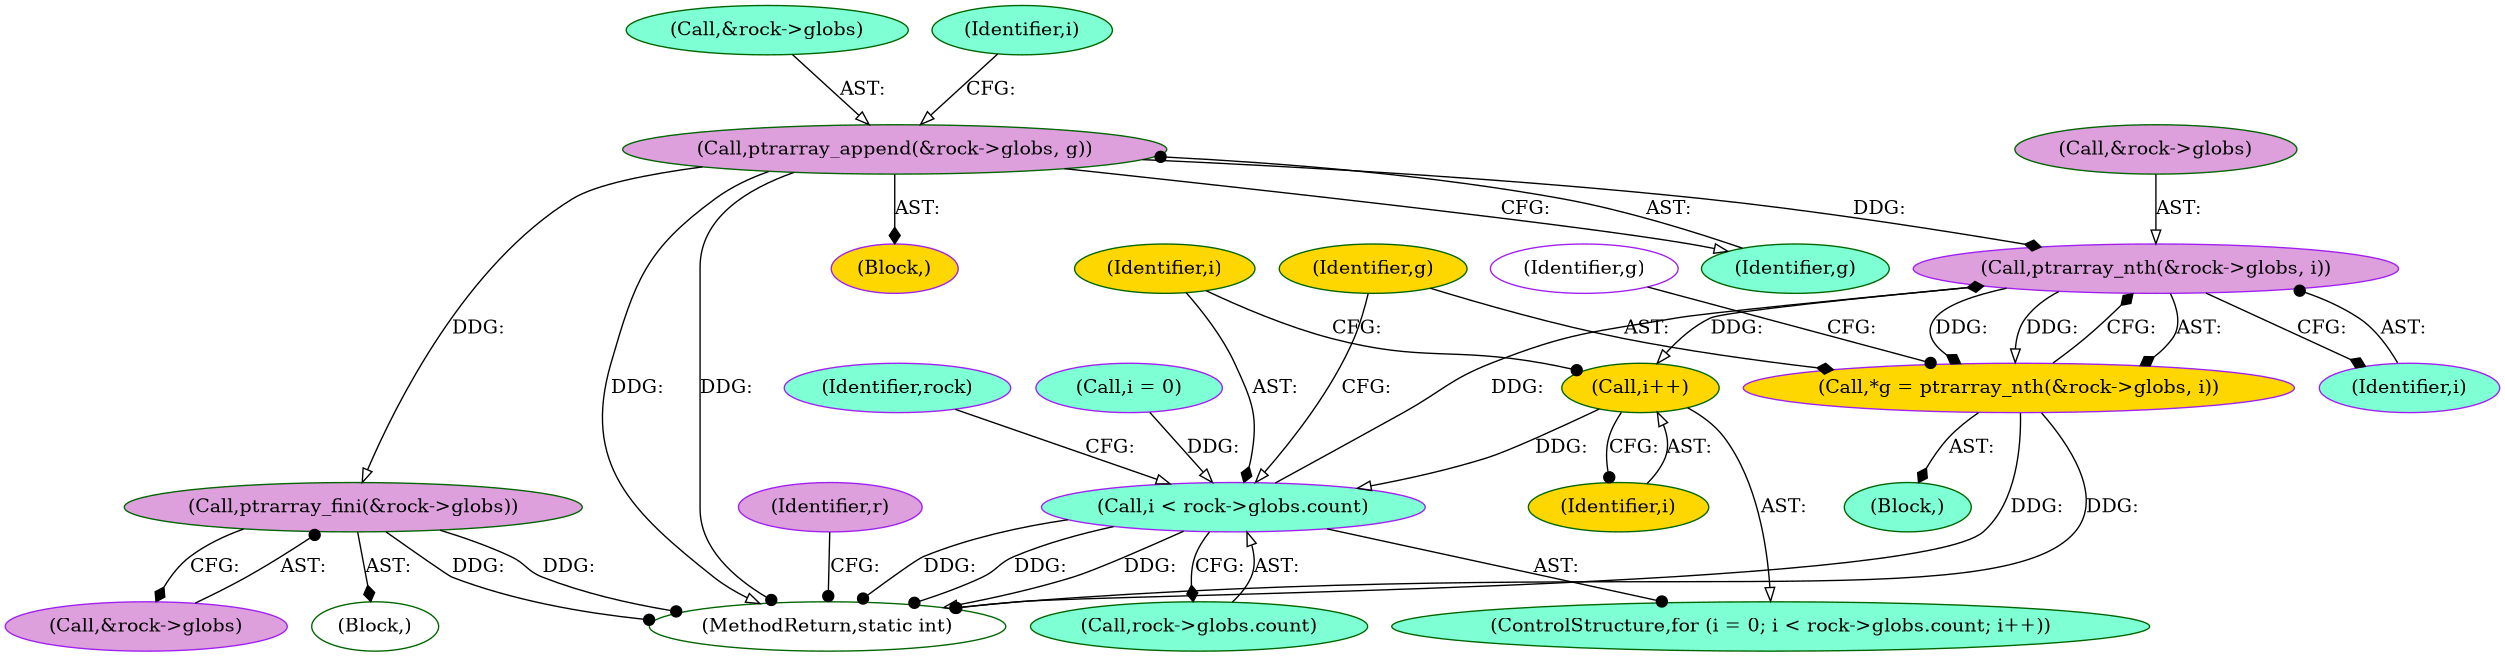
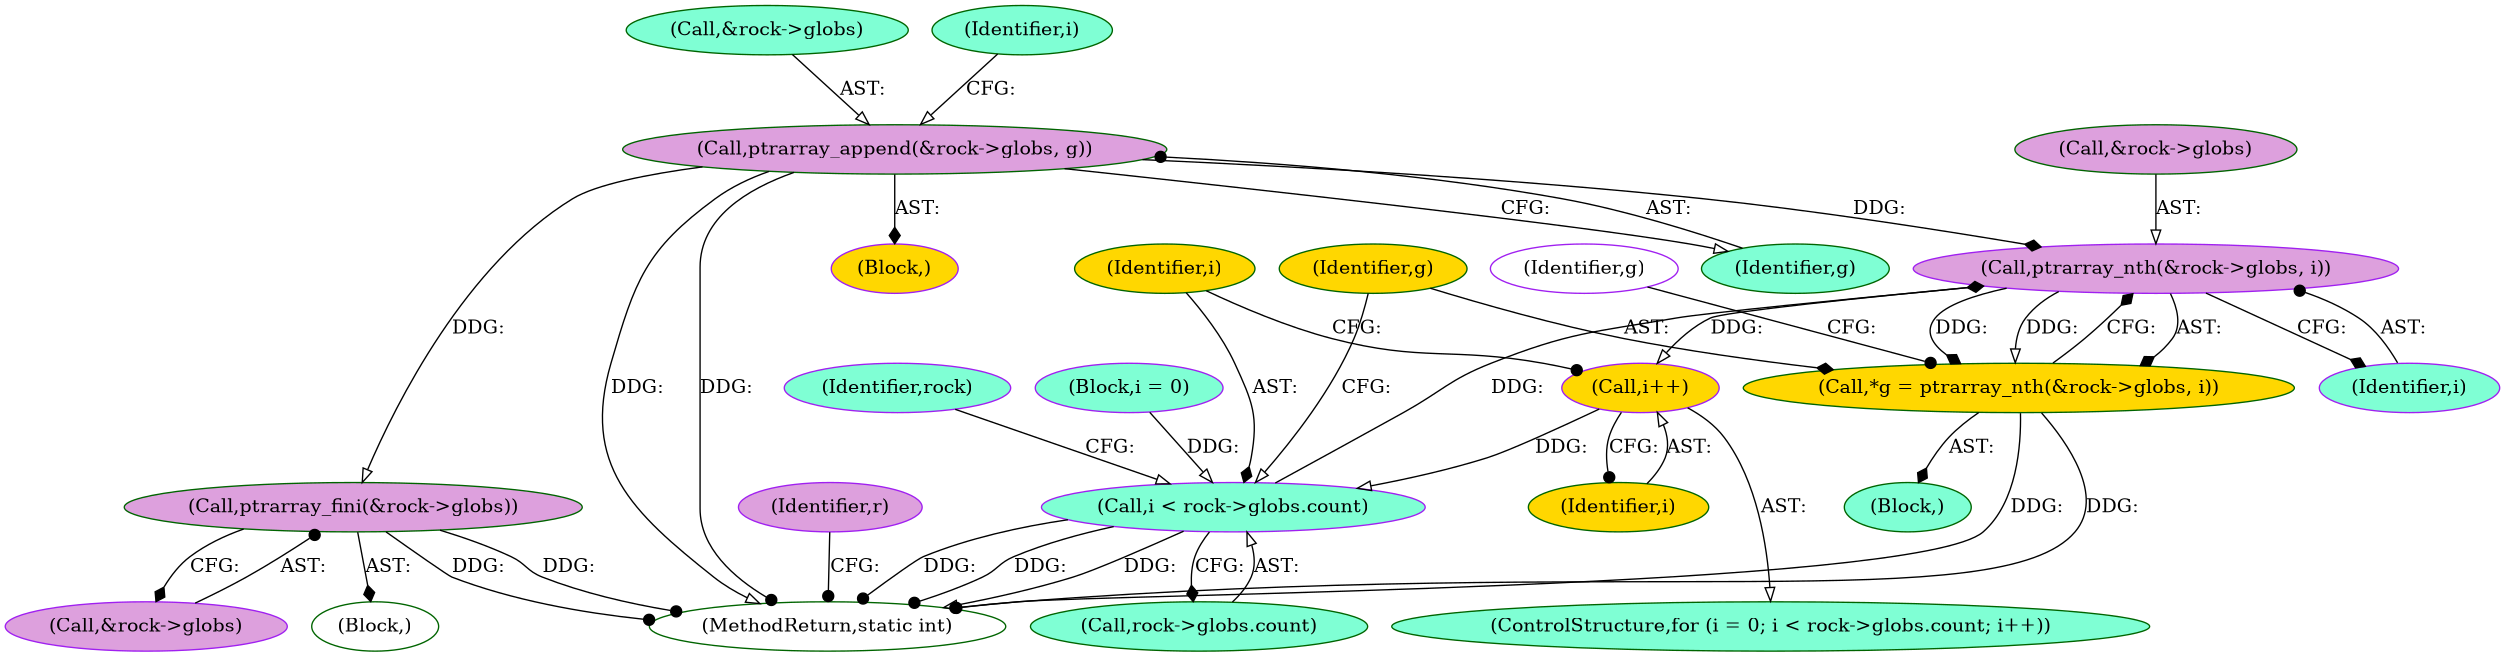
node "(Call,i = 0)": label "(Call,i = 0)" -> "(Block,i = 0)"
node "(Call,i++)": color darkgreen -> purple
node "(Call,*g = ptrarray_nth(&rock->globs, i))": color purple -> darkgreen
edge "(Call,i < rock->globs.count)" -> "(ControlStructure,for (i = 0; i < rock->globs.count; i++))": removed, label "AST:"
